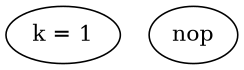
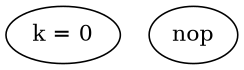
node "k = 1": label "k = 1" -> "k = 0"
